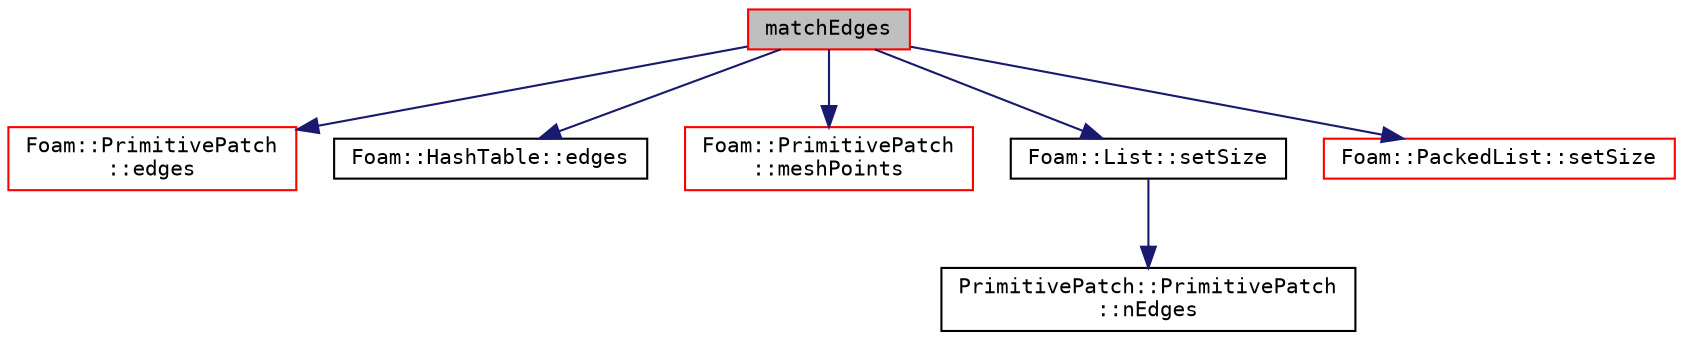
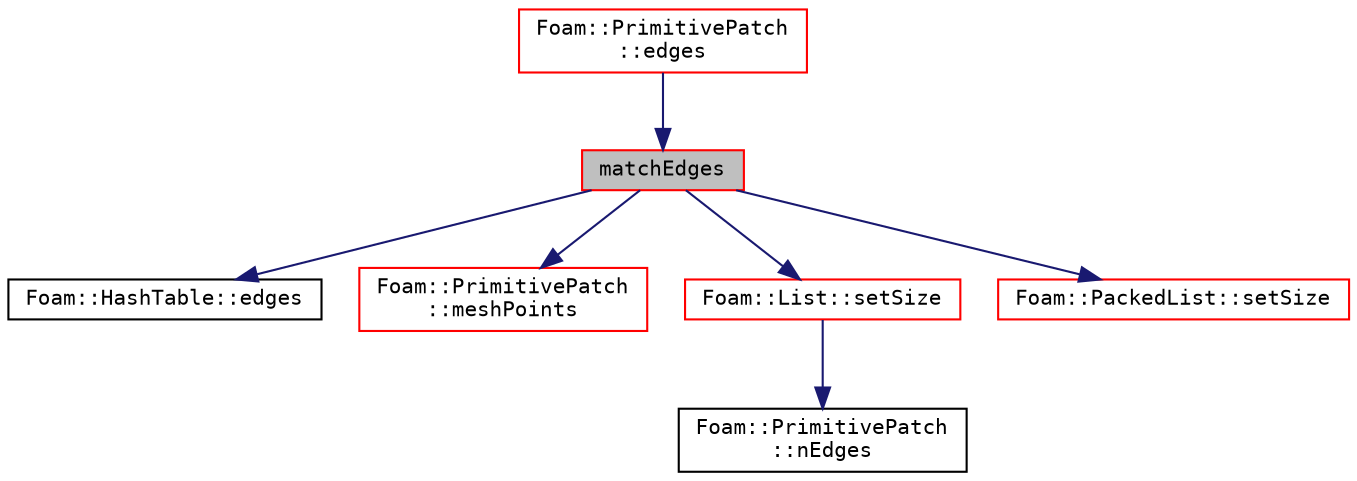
edge "matchEdges" -> "Foam::PrimitivePatch ::edges": reversed
node "Foam::List::setSize": color black -> red
node "PrimitivePatch::PrimitivePatch ::nEdges": label "PrimitivePatch::PrimitivePatch ::nEdges" -> "Foam::PrimitivePatch ::nEdges"
